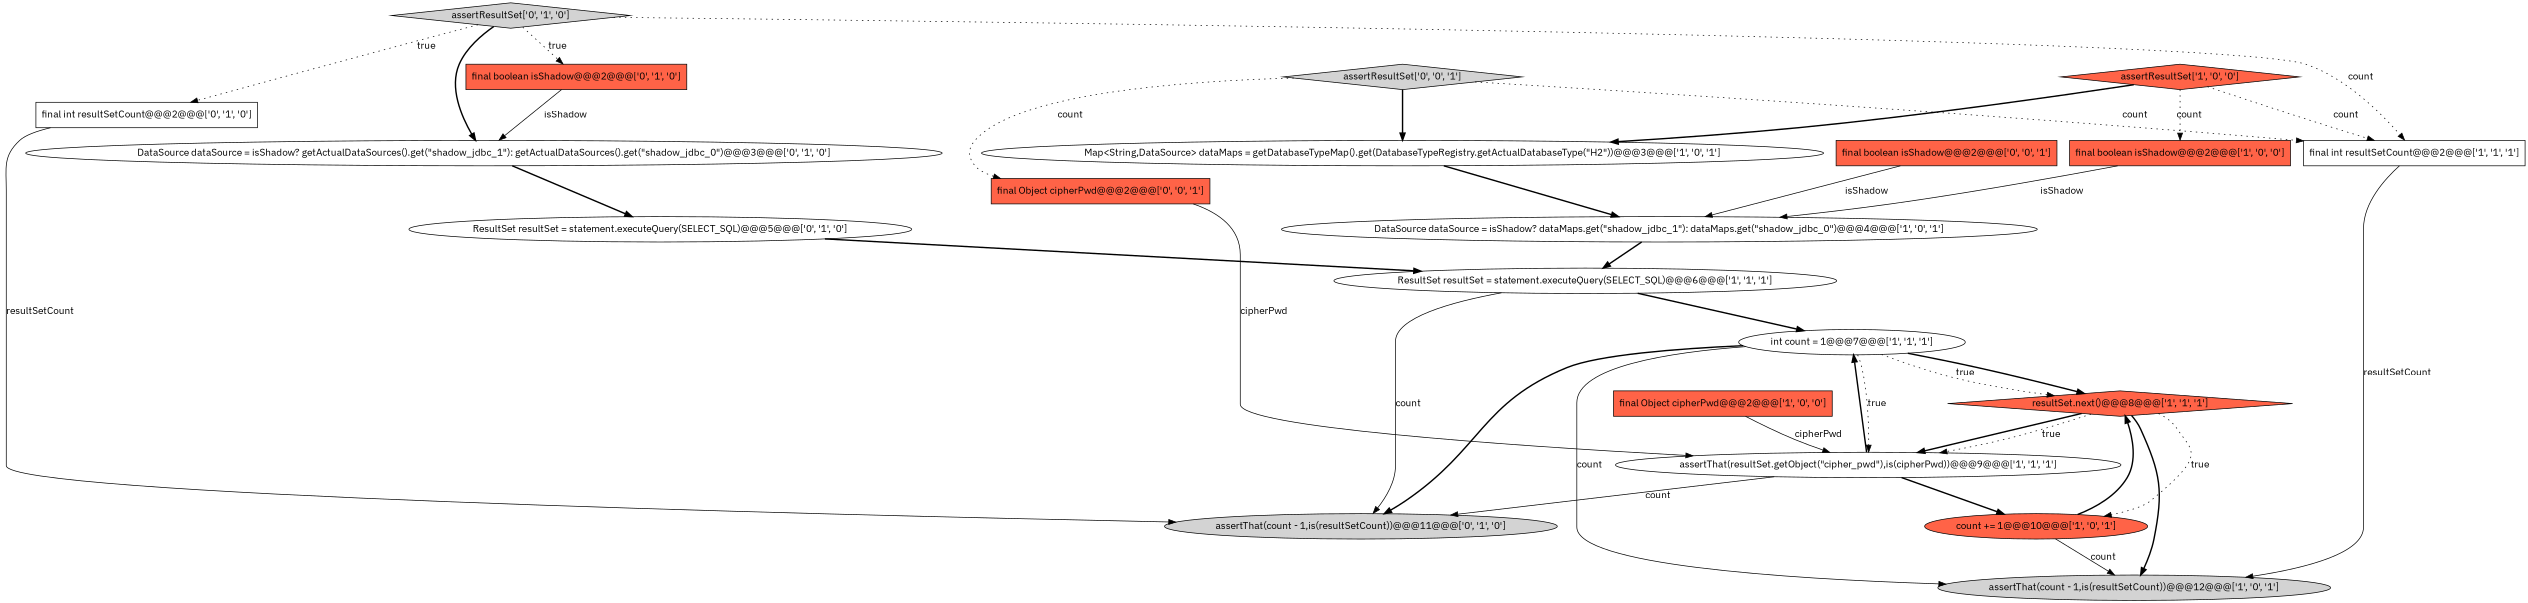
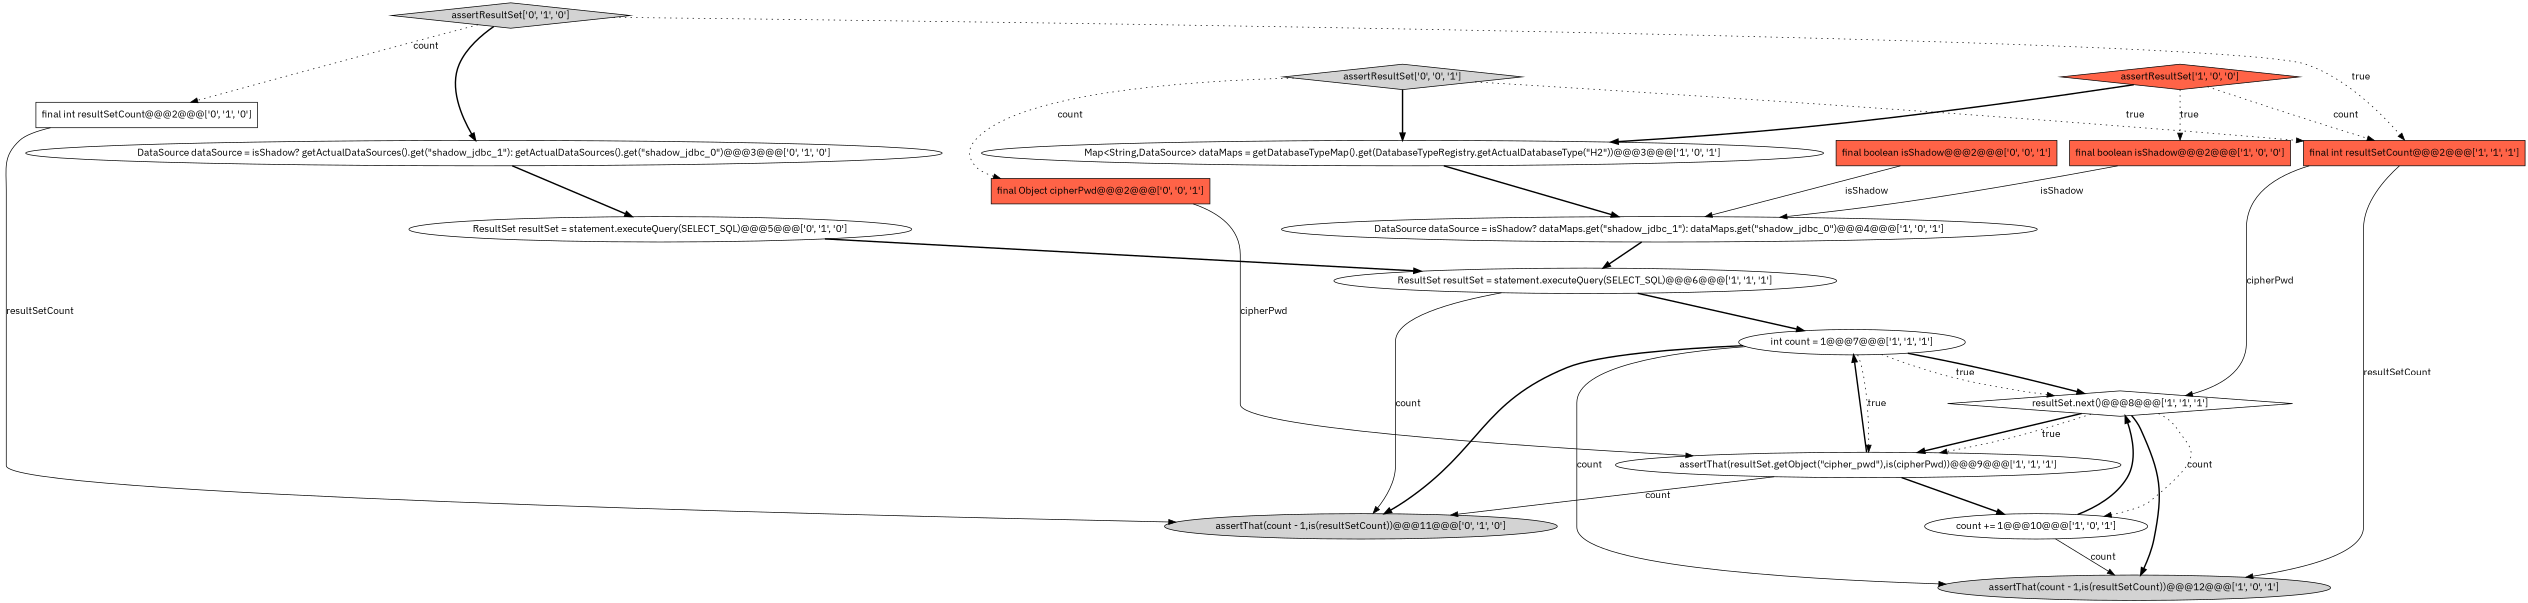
edge "assertResultSet['0', '1', '0']" -> "final int resultSetCount@@@2@@@['0', '1', '0']": label "true" -> "count"
node "final boolean isShadow@@@2@@@['0', '1', '0']": removed
edge "assertResultSet['0', '1', '0']" -> "final int resultSetCount@@@2@@@['1', '1', '1']": label "count" -> "true"
edge "assertResultSet['0', '0', '1']" -> "final int resultSetCount@@@2@@@['1', '1', '1']": label "count" -> "true"
edge "assertResultSet['1', '0', '0']" -> "final boolean isShadow@@@2@@@['1', '0', '0']": label "count" -> "true"
node "final int resultSetCount@@@2@@@['1', '1', '1']": fillcolor white -> tomato
edge "final int resultSetCount@@@2@@@['1', '1', '1']" -> "resultSet.next()@@@8@@@['1', '1', '1']": added, label "cipherPwd"
node "final Object cipherPwd@@@2@@@['1', '0', '0']": removed
node "resultSet.next()@@@8@@@['1', '1', '1']": fillcolor tomato -> white
edge "resultSet.next()@@@8@@@['1', '1', '1']" -> "count += 1@@@10@@@['1', '0', '1']": label "true" -> "count"
node "count += 1@@@10@@@['1', '0', '1']": fillcolor tomato -> white
